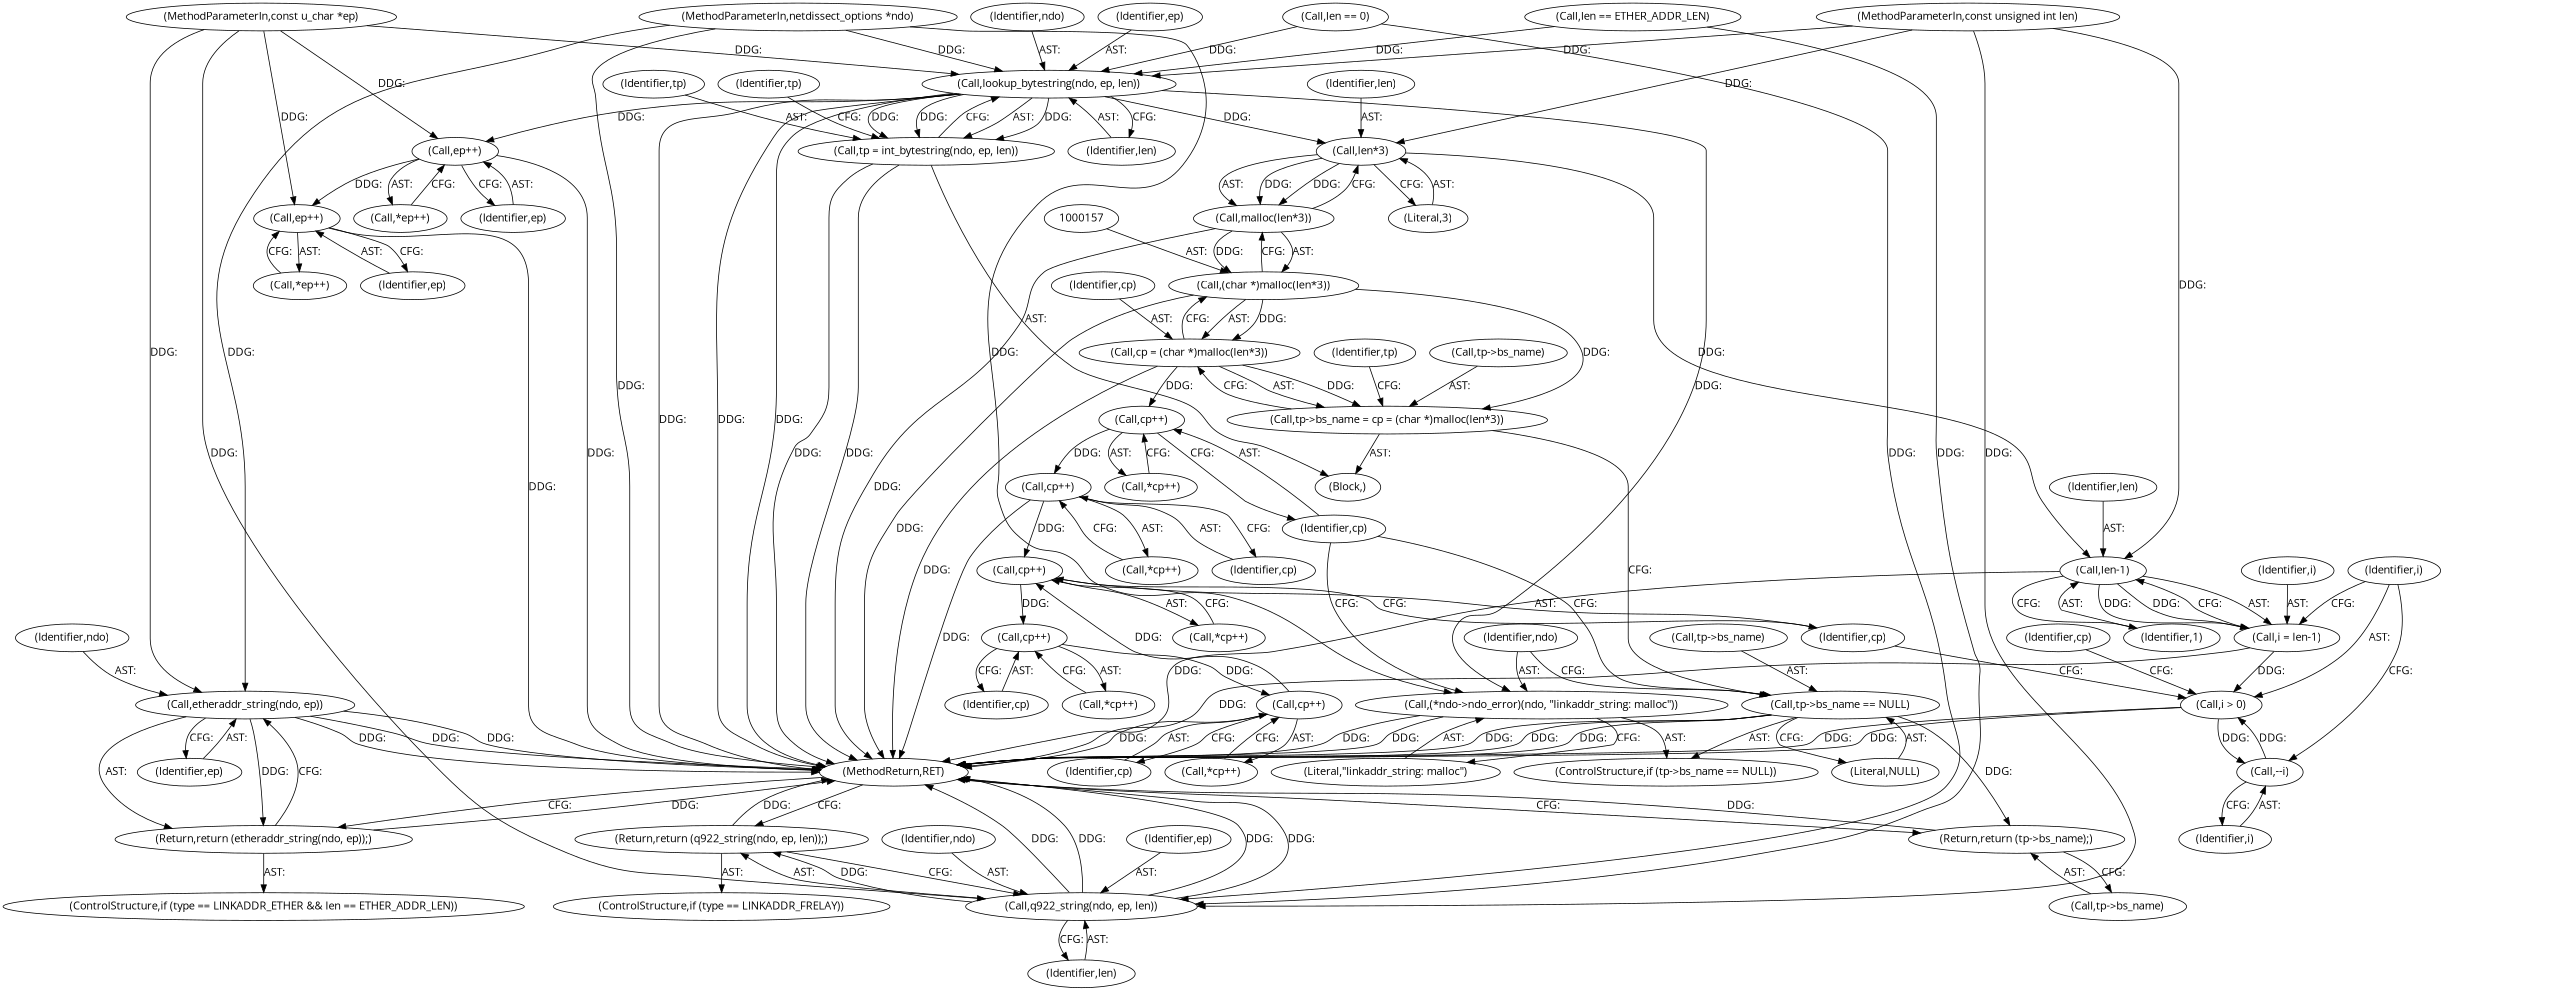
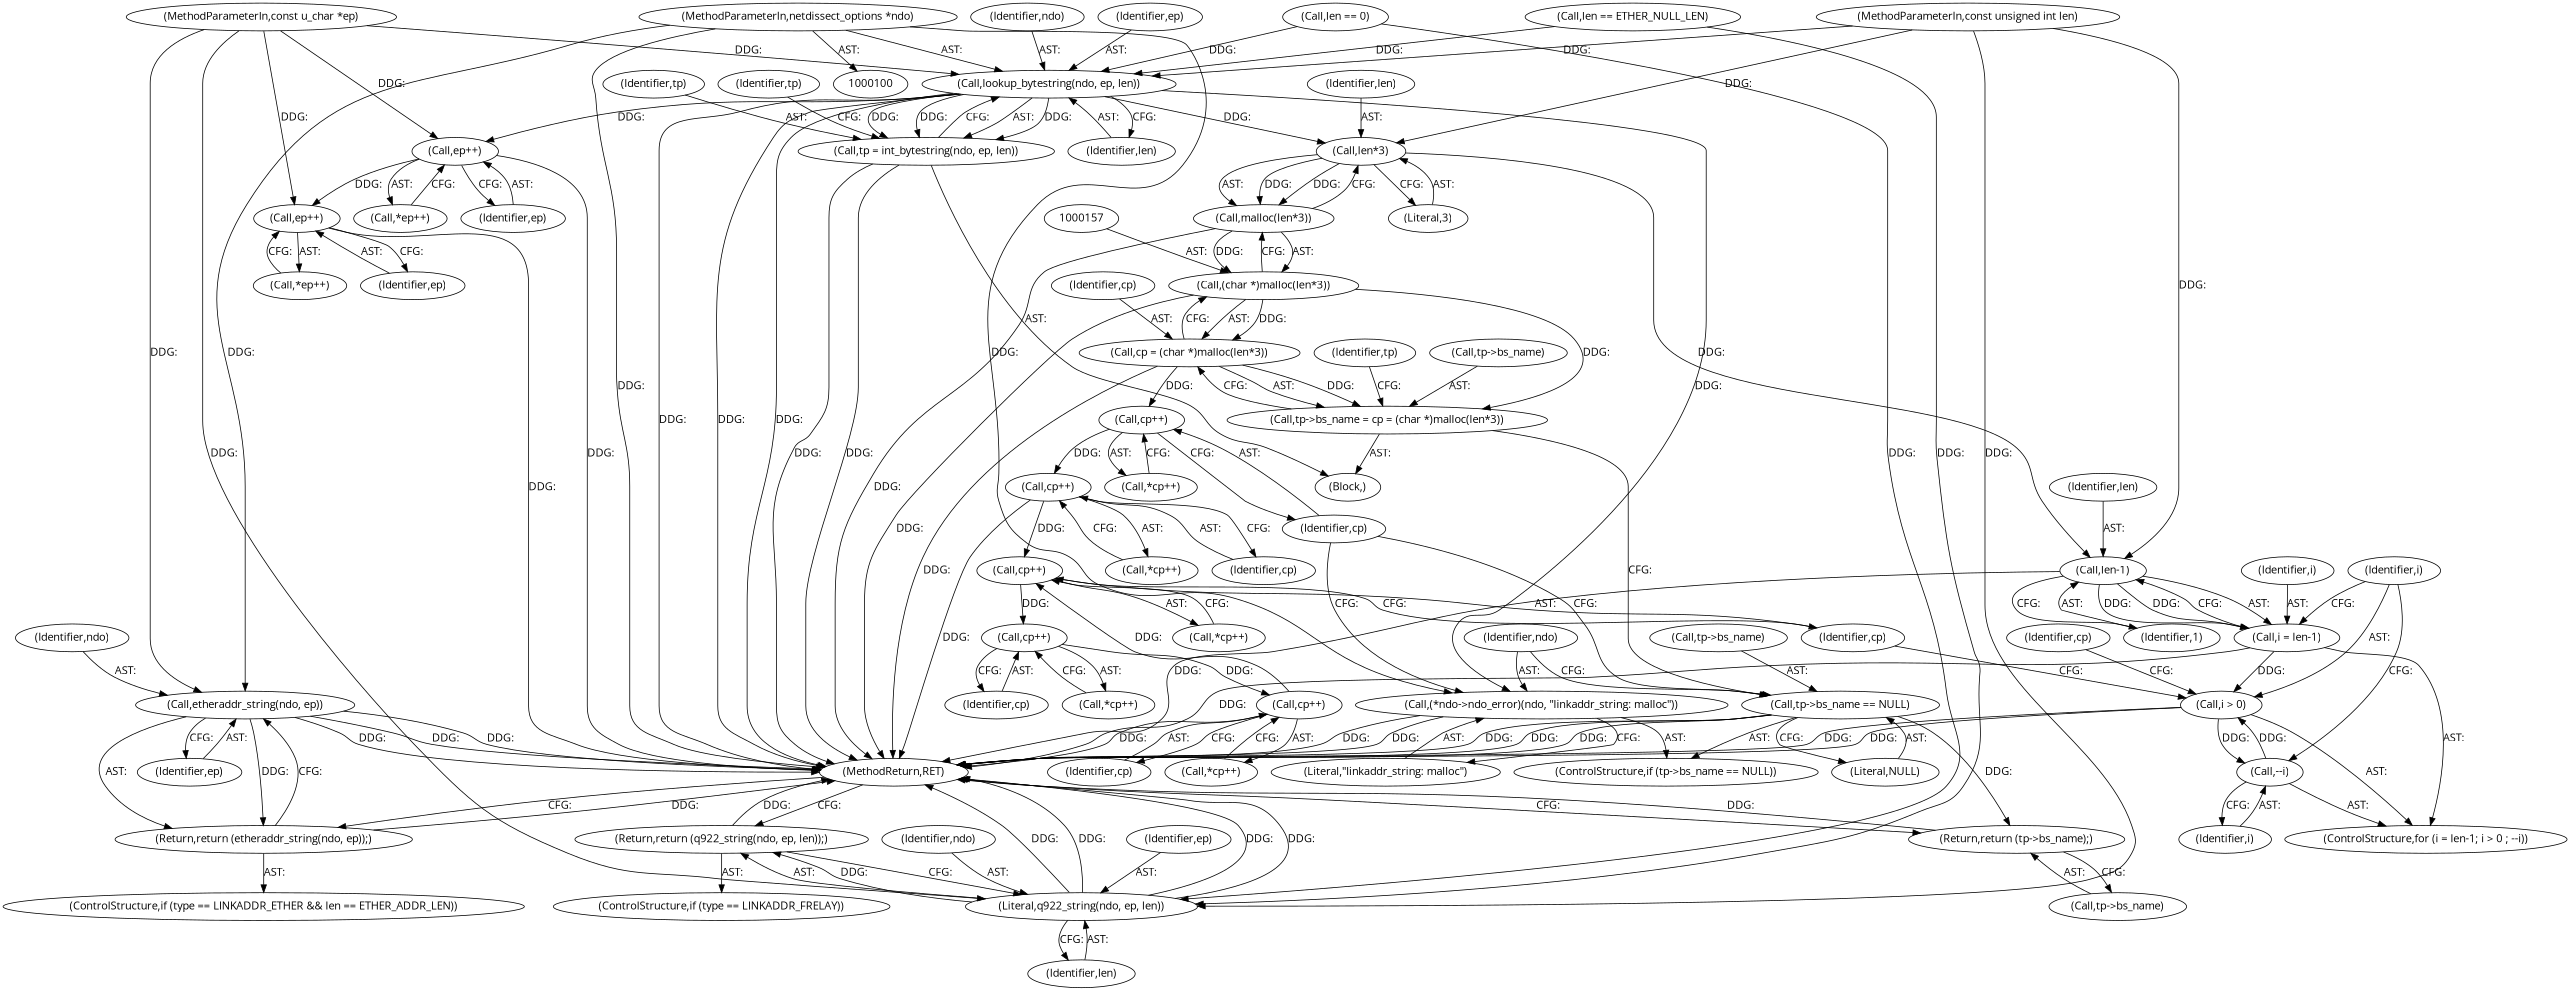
node "(Call,len == ETHER_ADDR_LEN)": label "(Call,len == ETHER_ADDR_LEN)" -> "(Call,len == ETHER_NULL_LEN)"
edge "(MethodParameterIn,netdissect_options *ndo)" -> "(Call,lookup_bytestring(ndo, ep, len))": label "DDG: " -> "AST: "
node "1000100": added
node "(ControlStructure,for (i = len-1; i > 0 ; --i))": added
node "(Call,q922_string(ndo, ep, len))": label "(Call,q922_string(ndo, ep, len))" -> "(Literal,q922_string(ndo, ep, len))"
